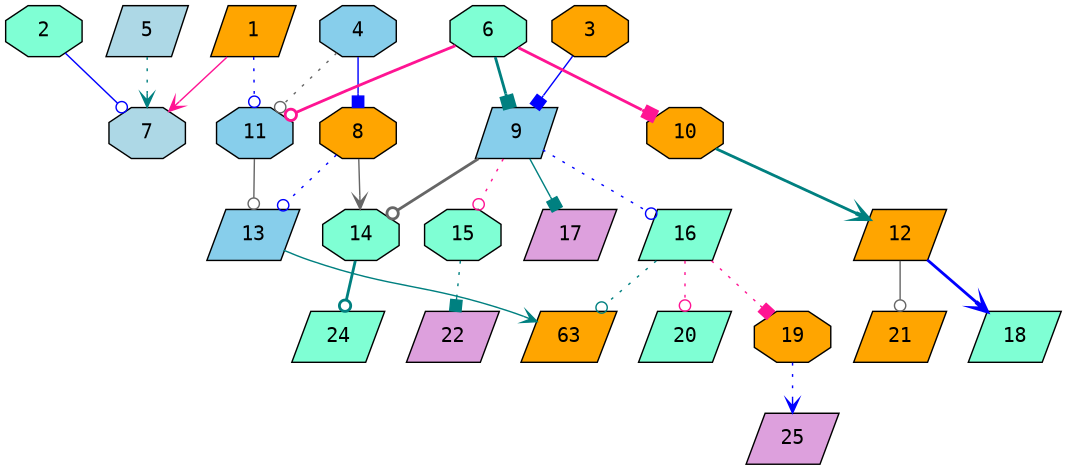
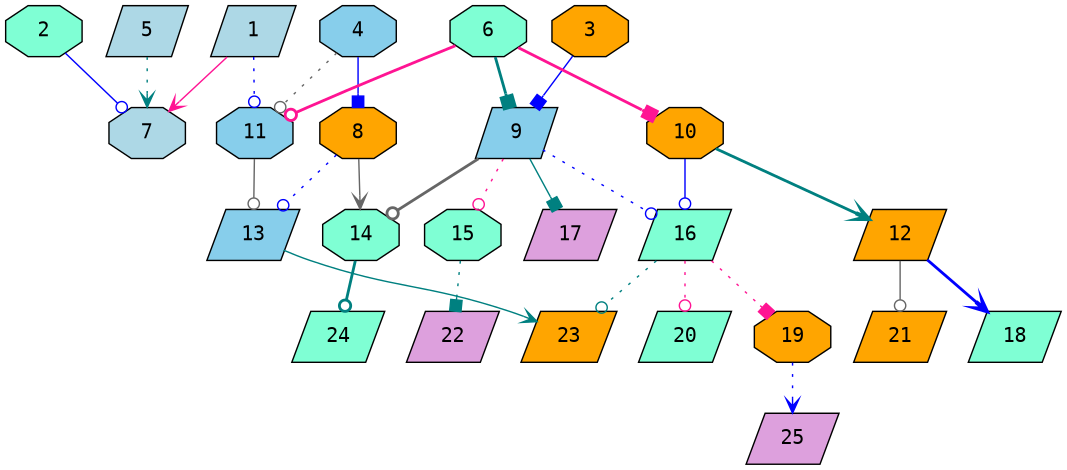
node "1": fillcolor orange -> lightblue
edge "10" -> "16": added
node "63": label "63" -> "23"
